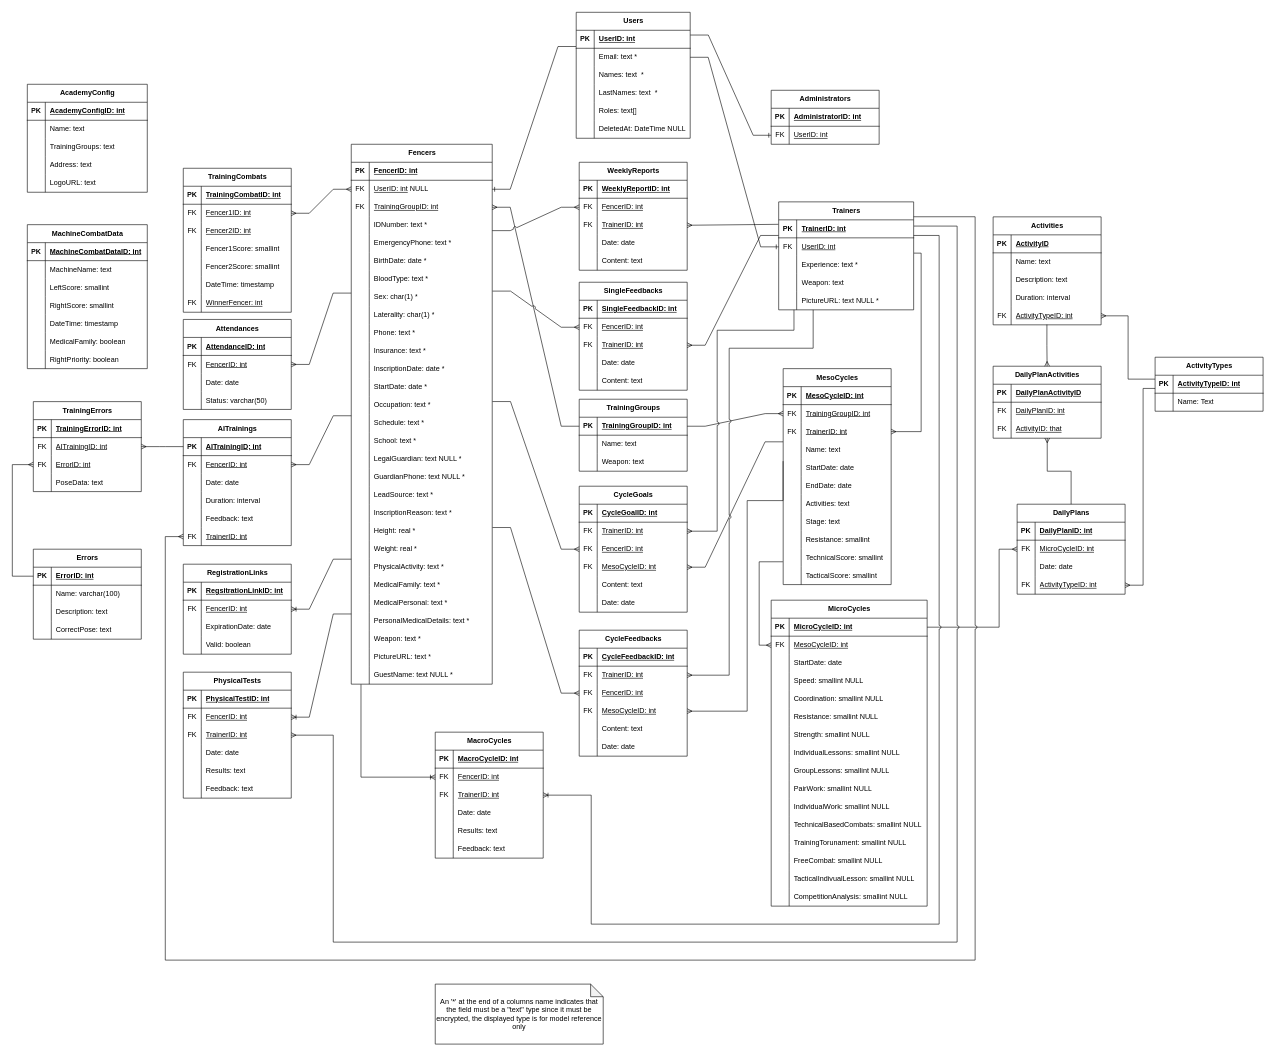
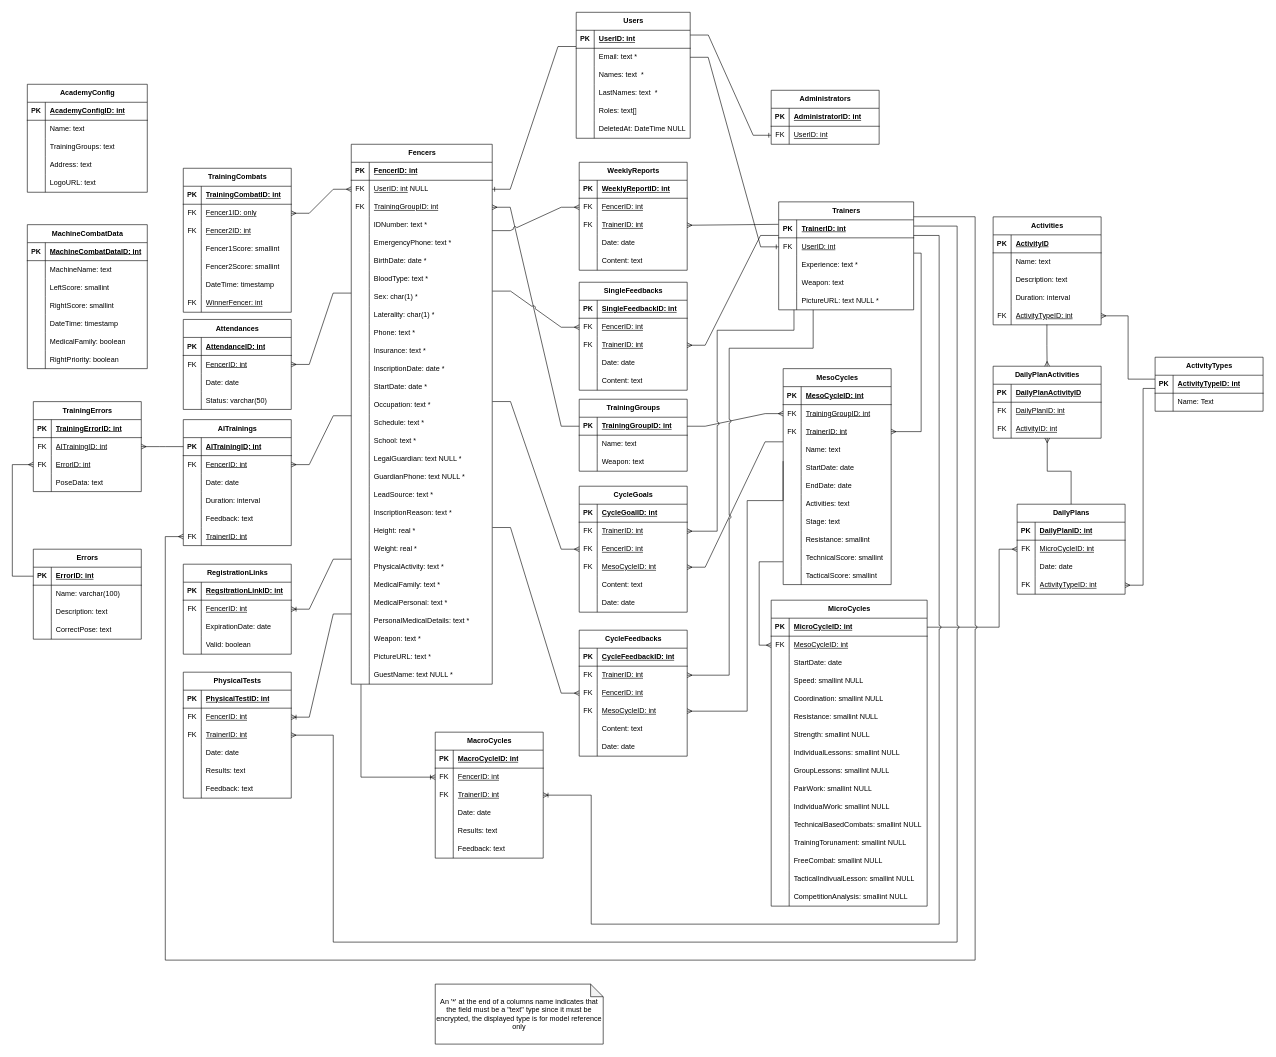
node "Fencer1ID: int": label "Fencer1ID: int" -> "Fencer1ID: only"
node "ActivityID: that": label "ActivityID: that" -> "ActivityID: int"
